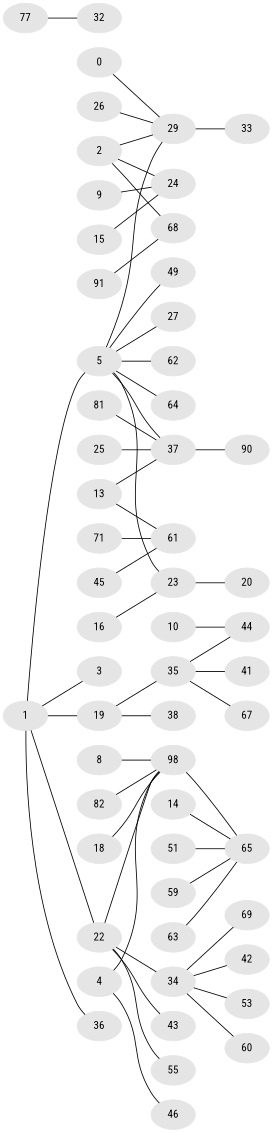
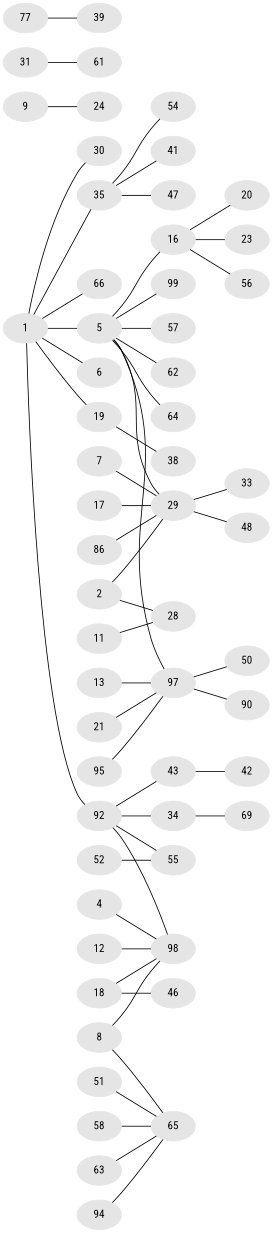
node "32": label "32" -> "39"
node "0": label "0" -> "7"
node "26": label "26" -> "86"
node "30": added
edge "2" -- "24": removed
node "68": label "68" -> "28"
node "15": removed
node "49": label "49" -> "99"
node "91": label "91" -> "11"
node "56": added
node "27": label "27" -> "57"
node "81": label "81" -> "21"
node "25": label "25" -> "95"
node "37": label "37" -> "97"
edge "5" -- "23": now "5" -- "16"
node "17": added
edge "13" -- "61": removed
node "48": added
node "71": label "71" -> "31"
node "45": removed
edge "23" -- "20": now "16" -- "20"
node "10": removed
node "44": label "44" -> "54"
node "50": added
node "3": label "3" -> "6"
edge "35" -- "19": now "35" -- "1"
node "67": label "67" -> "47"
edge "98" -- "65": now "8" -- "65"
node "82": label "82" -> "12"
node "14": label "14" -> "94"
node "52": added
node "59": label "59" -> "58"
node "22": label "22" -> "92"
edge "42" -- "34": now "42" -- "43"
node "53": removed
node "36": label "36" -> "66"
edge "4" -- "46": now "18" -- "46"
node "60": removed
